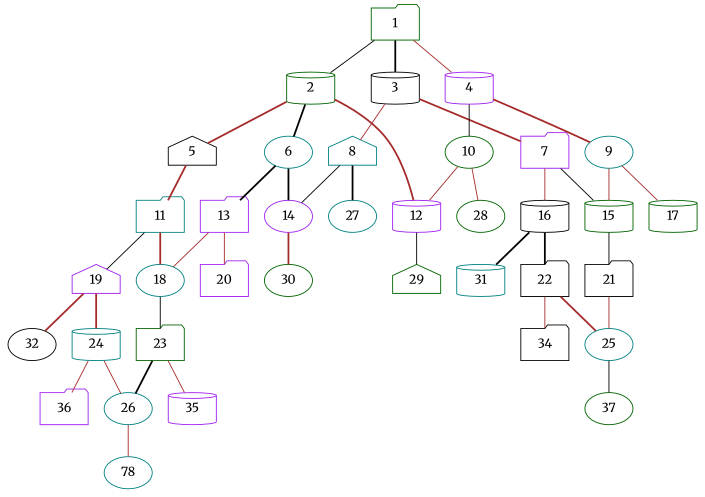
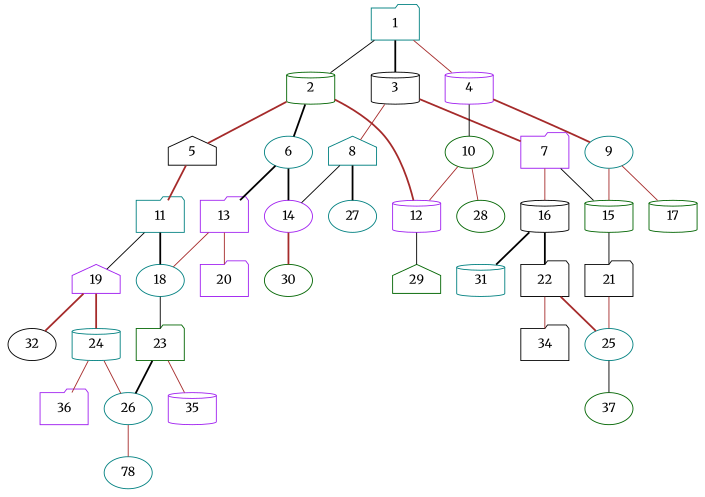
node "1": color darkgreen -> teal
edge "11" -- "18": color brown -> black
